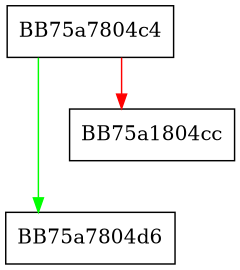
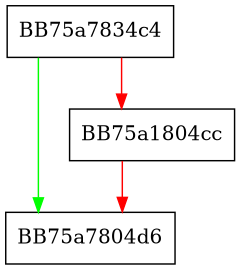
node "BB75a7804c4": label "BB75a7804c4" -> "BB75a7834c4"
edge "BB75a1804cc" -> "BB75a7804d6": added
